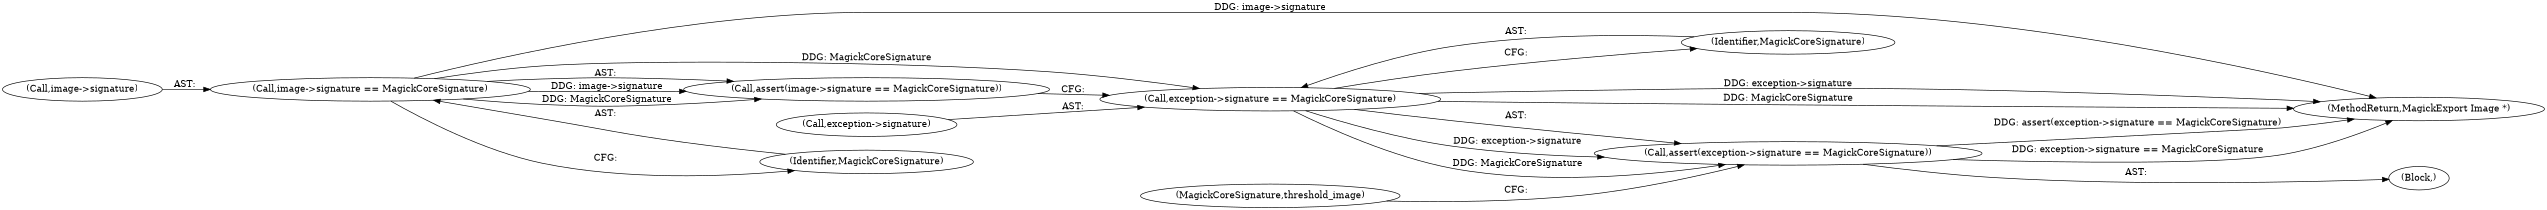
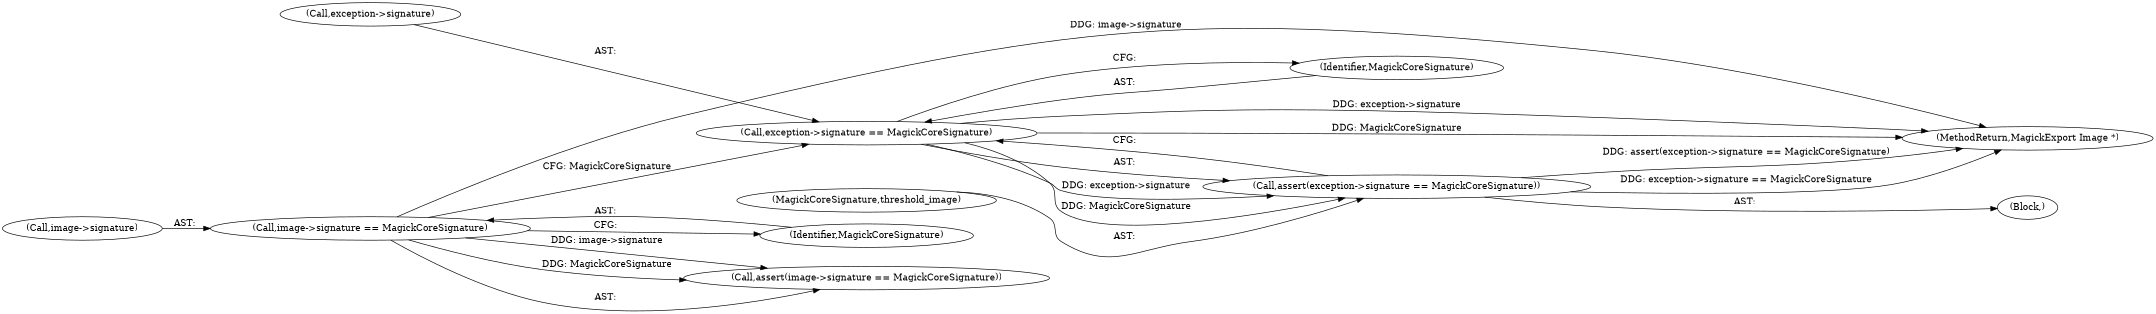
edge "(Call,image->signature == MagickCoreSignature)" -> "(Call,exception->signature == MagickCoreSignature)": label "DDG: MagickCoreSignature" -> "CFG: MagickCoreSignature"
edge "(Call,assert(image->signature == MagickCoreSignature))" -> "(Call,exception->signature == MagickCoreSignature)": now "(Call,assert(exception->signature == MagickCoreSignature))" -> "(Call,exception->signature == MagickCoreSignature)"
edge "(MagickCoreSignature,threshold_image)" -> "(Call,assert(exception->signature == MagickCoreSignature))": label "CFG: " -> "AST: "
